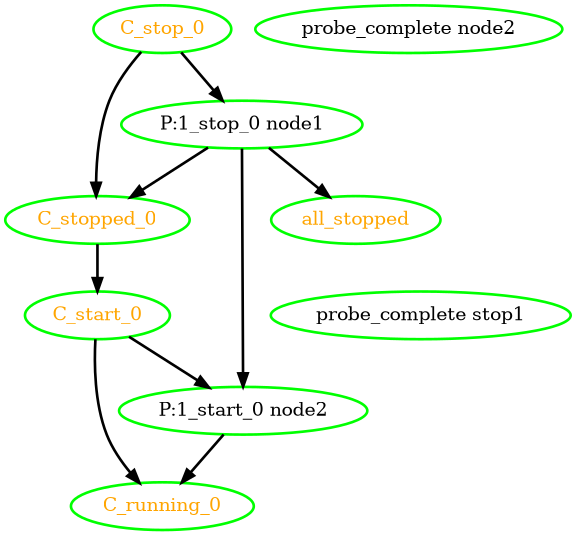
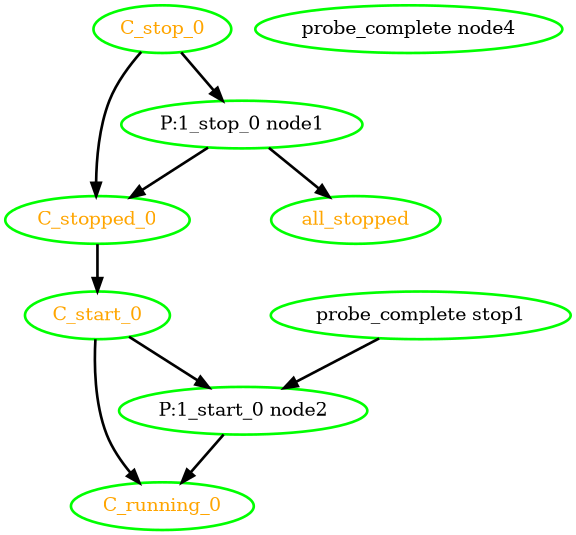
node "probe_complete node2": label "probe_complete node2" -> "probe_complete node4"
edge "P:1_stop_0 node1" -> "P:1_start_0 node2": now "probe_complete stop1" -> "P:1_start_0 node2"
